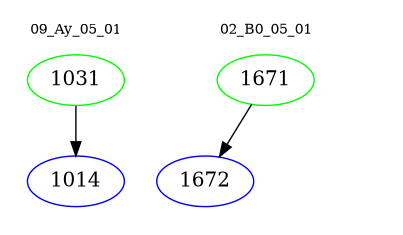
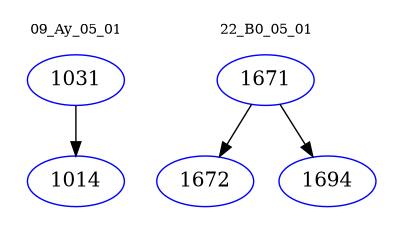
cluster "02_B0_05_01": label "02_B0_05_01" -> "22_B0_05_01"
node "1031": color green -> blue
node "1671": color green -> blue
node "1694": added
